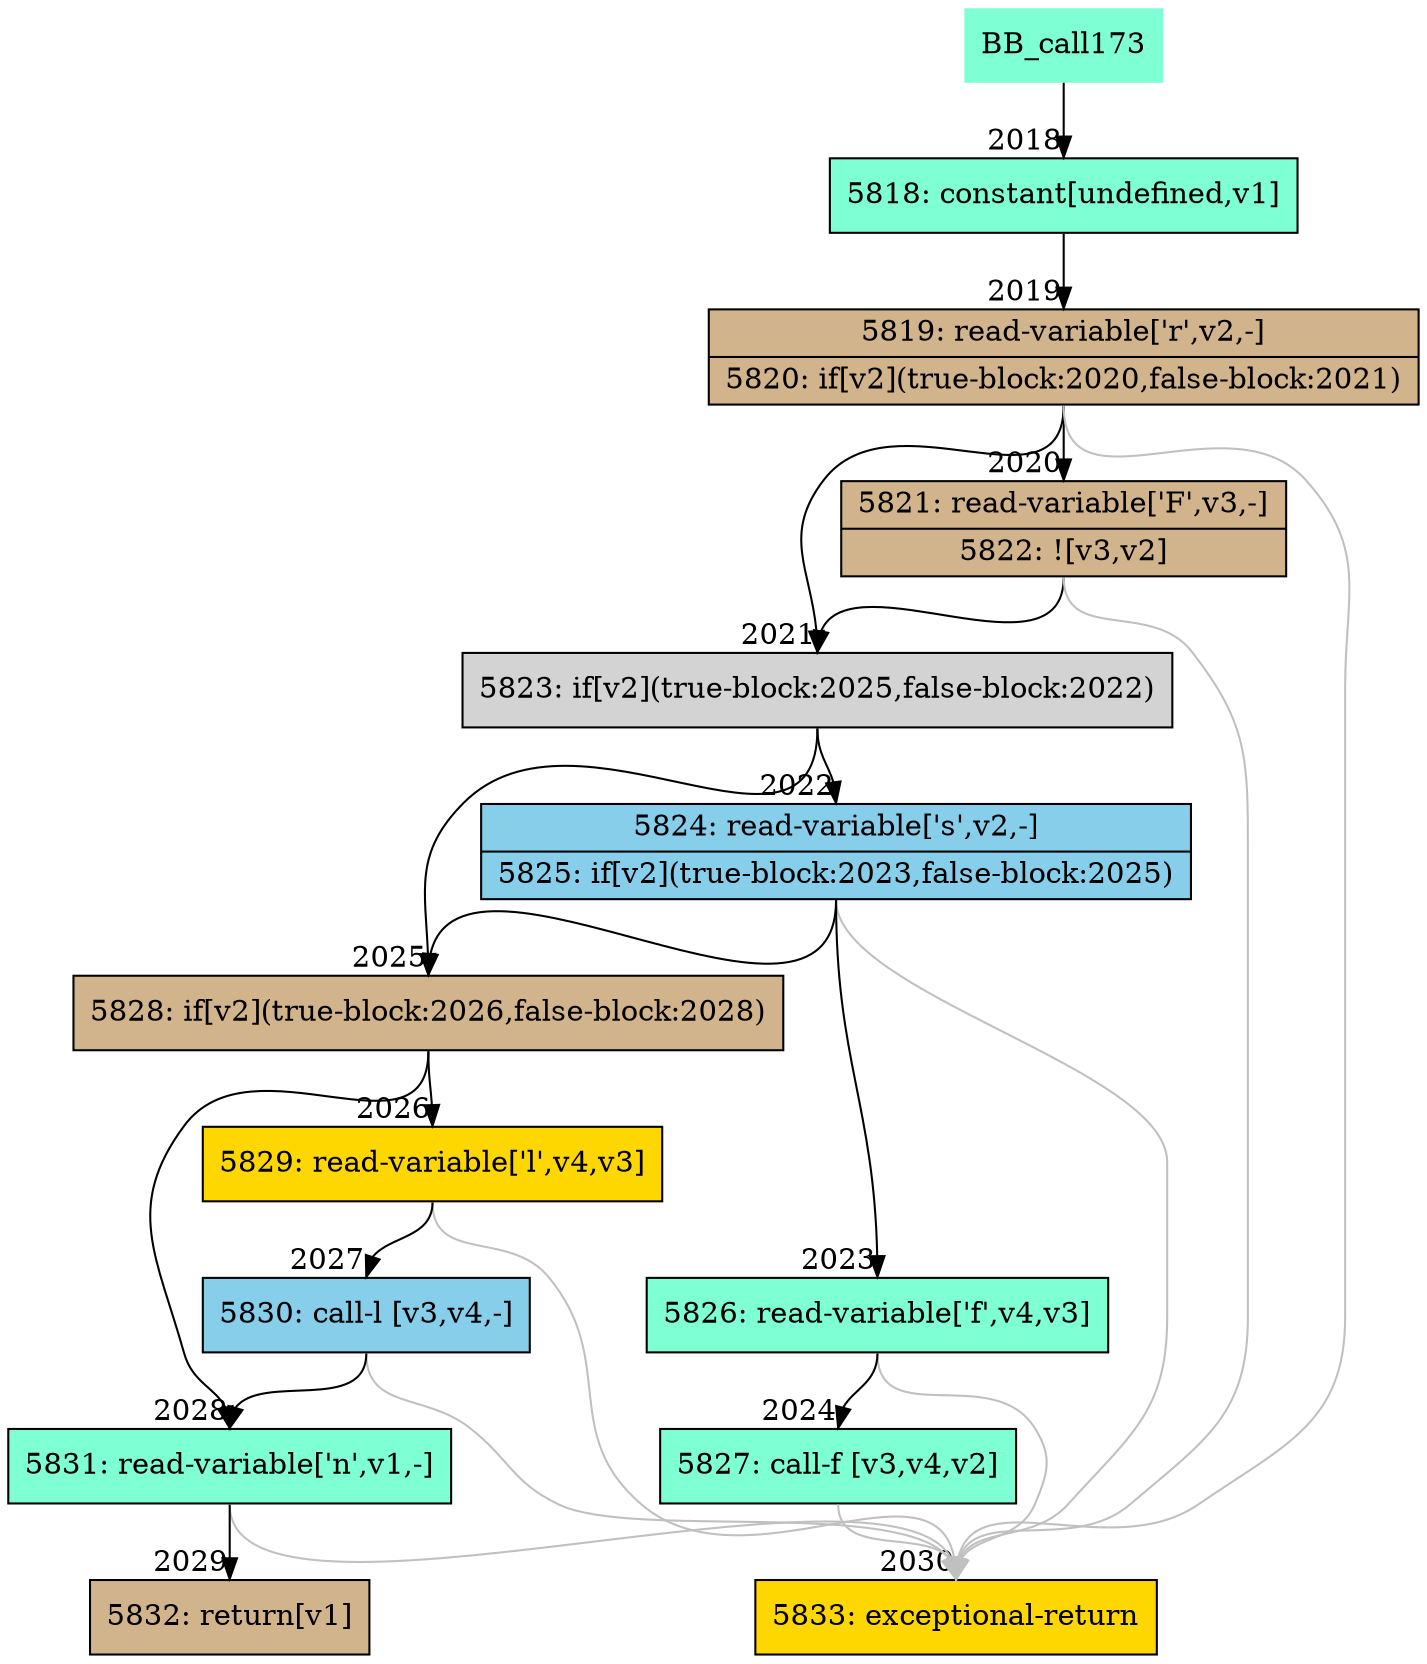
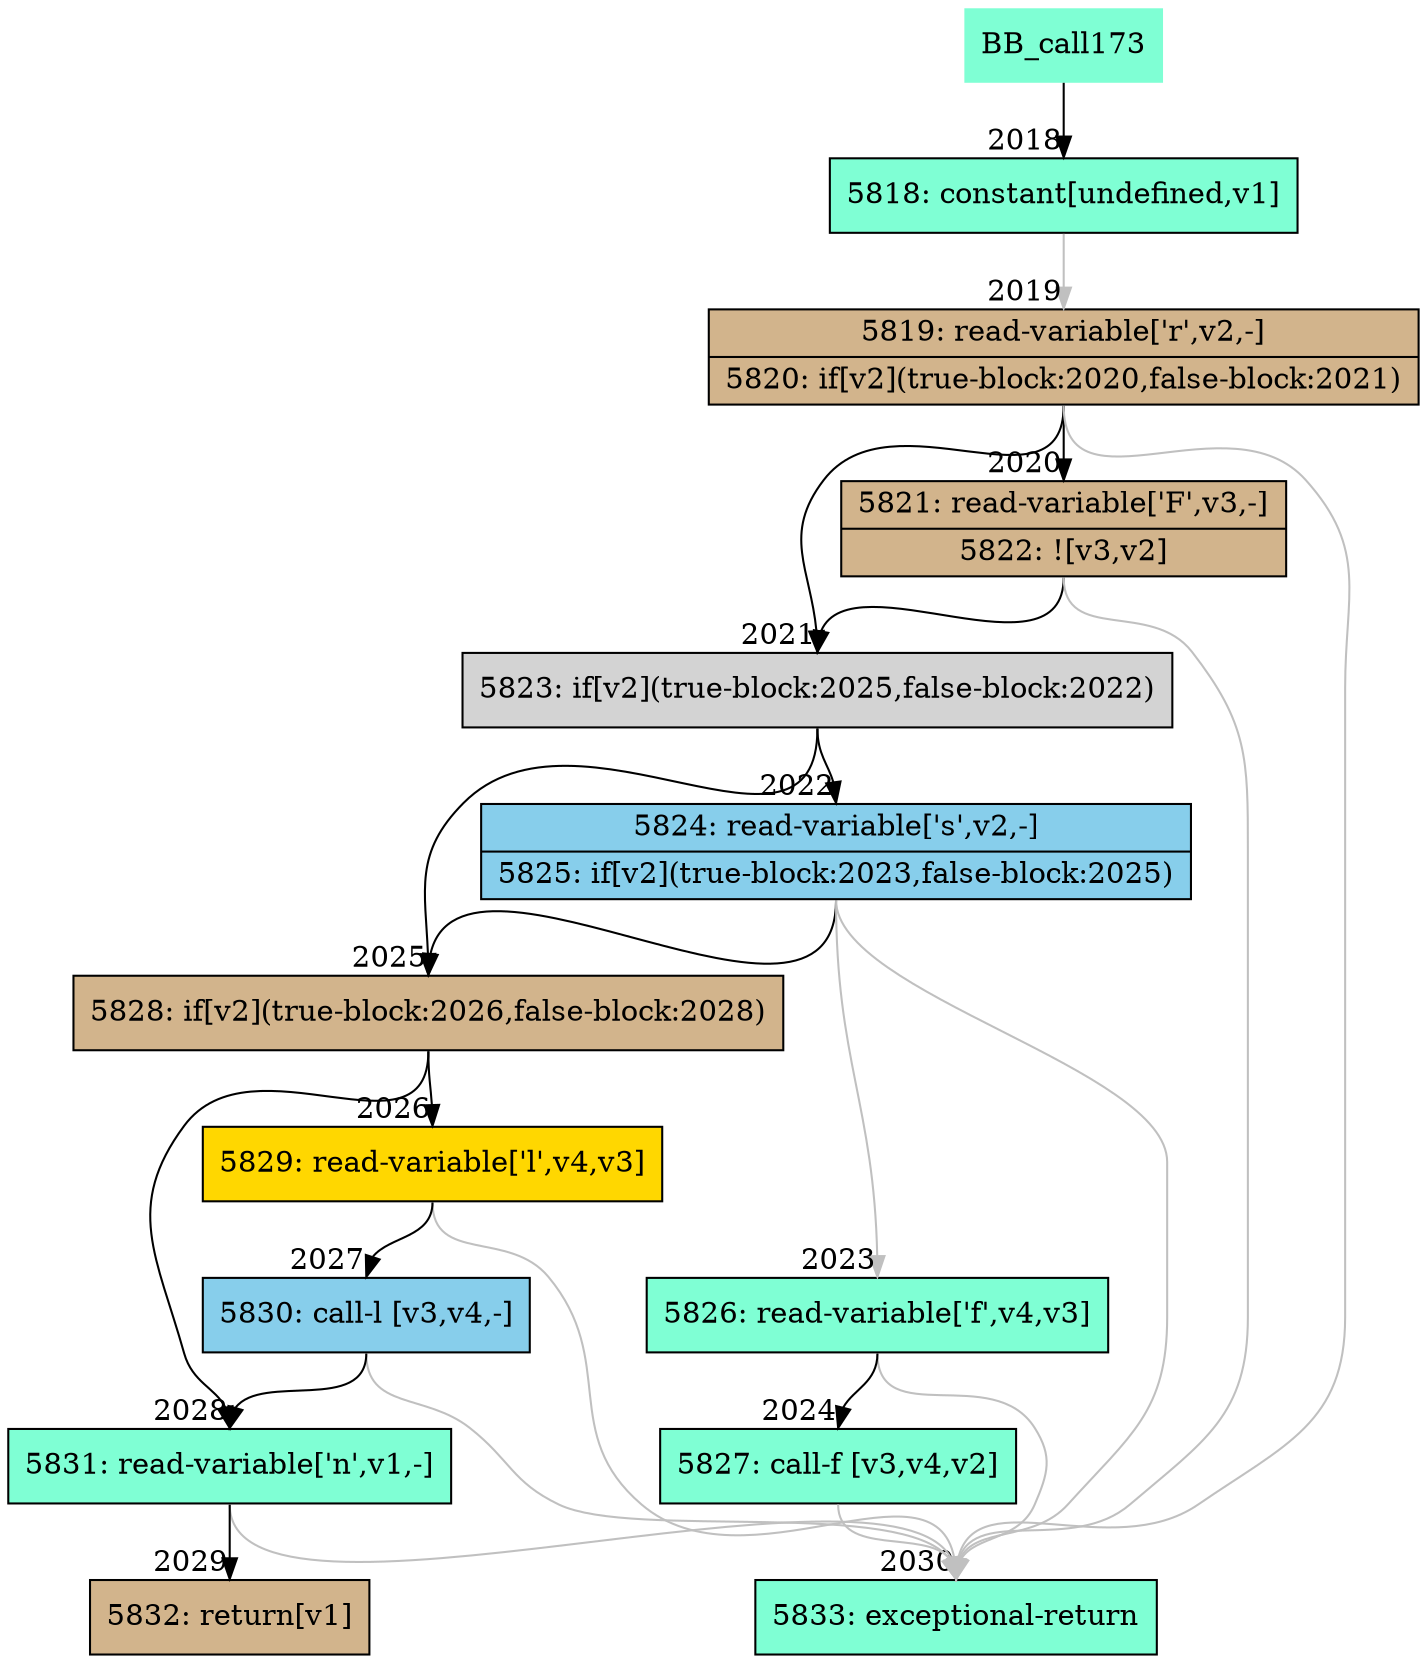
edge "5818: constant[undefined,v1]" -> "5819: read-variable['r',v2,-]": color black -> gray
edge "5824: read-variable['s',v2,-]" -> "5826: read-variable['f',v4,v3]": color black -> gray
node "5833: exceptional-return": fillcolor gold -> aquamarine
